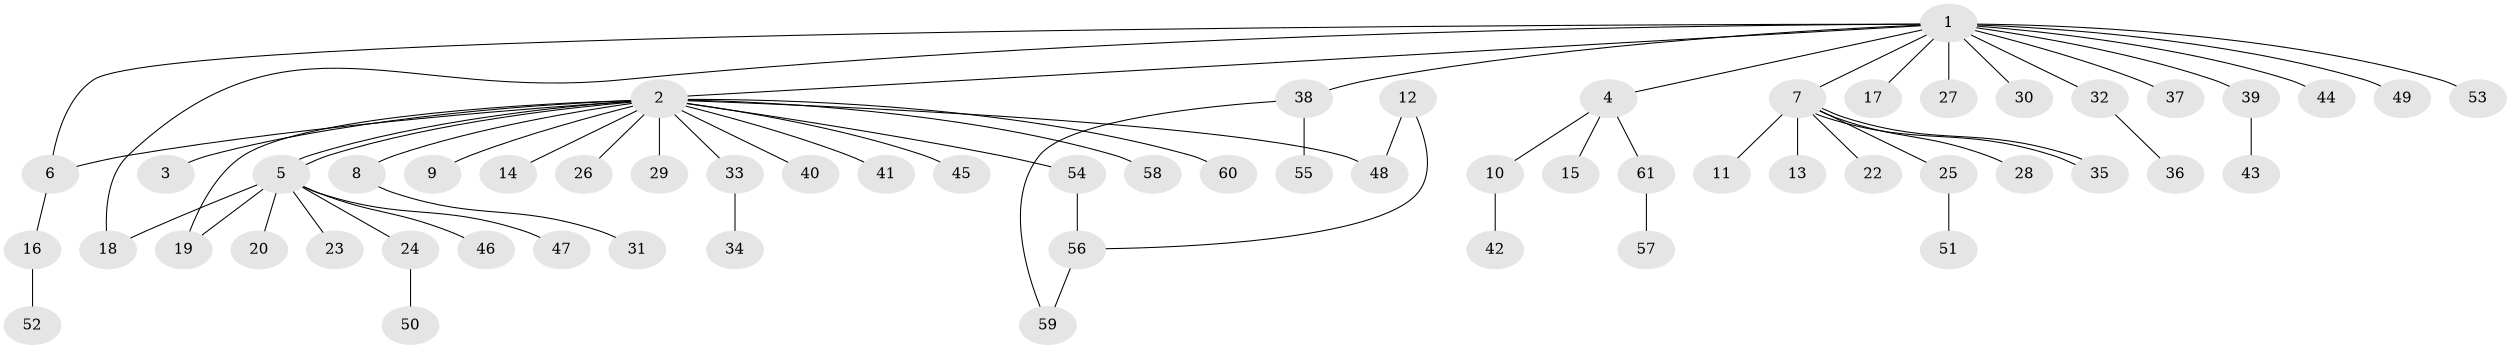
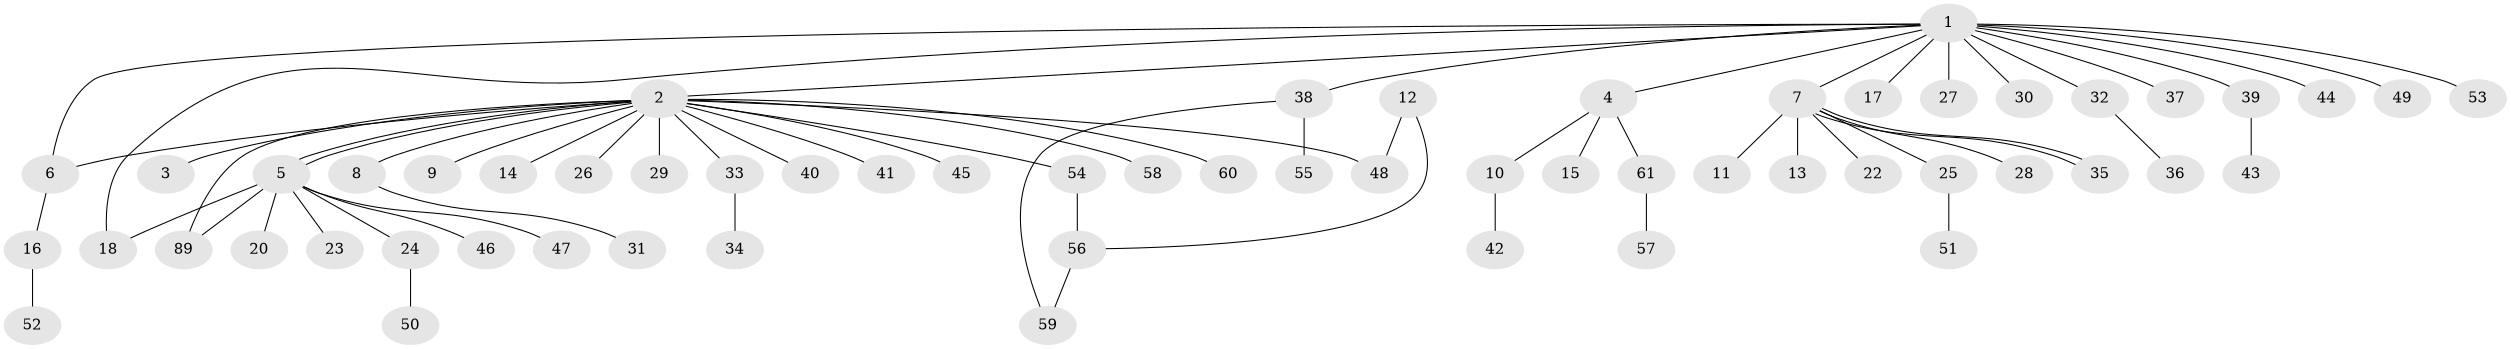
node "19": label "19" -> "89"
